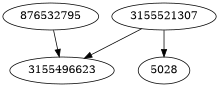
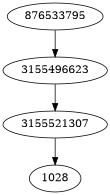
node "876532795": label "876532795" -> "876533795"
edge "3155521307" -> "3155496623": reversed
node "5028": label "5028" -> "1028"
